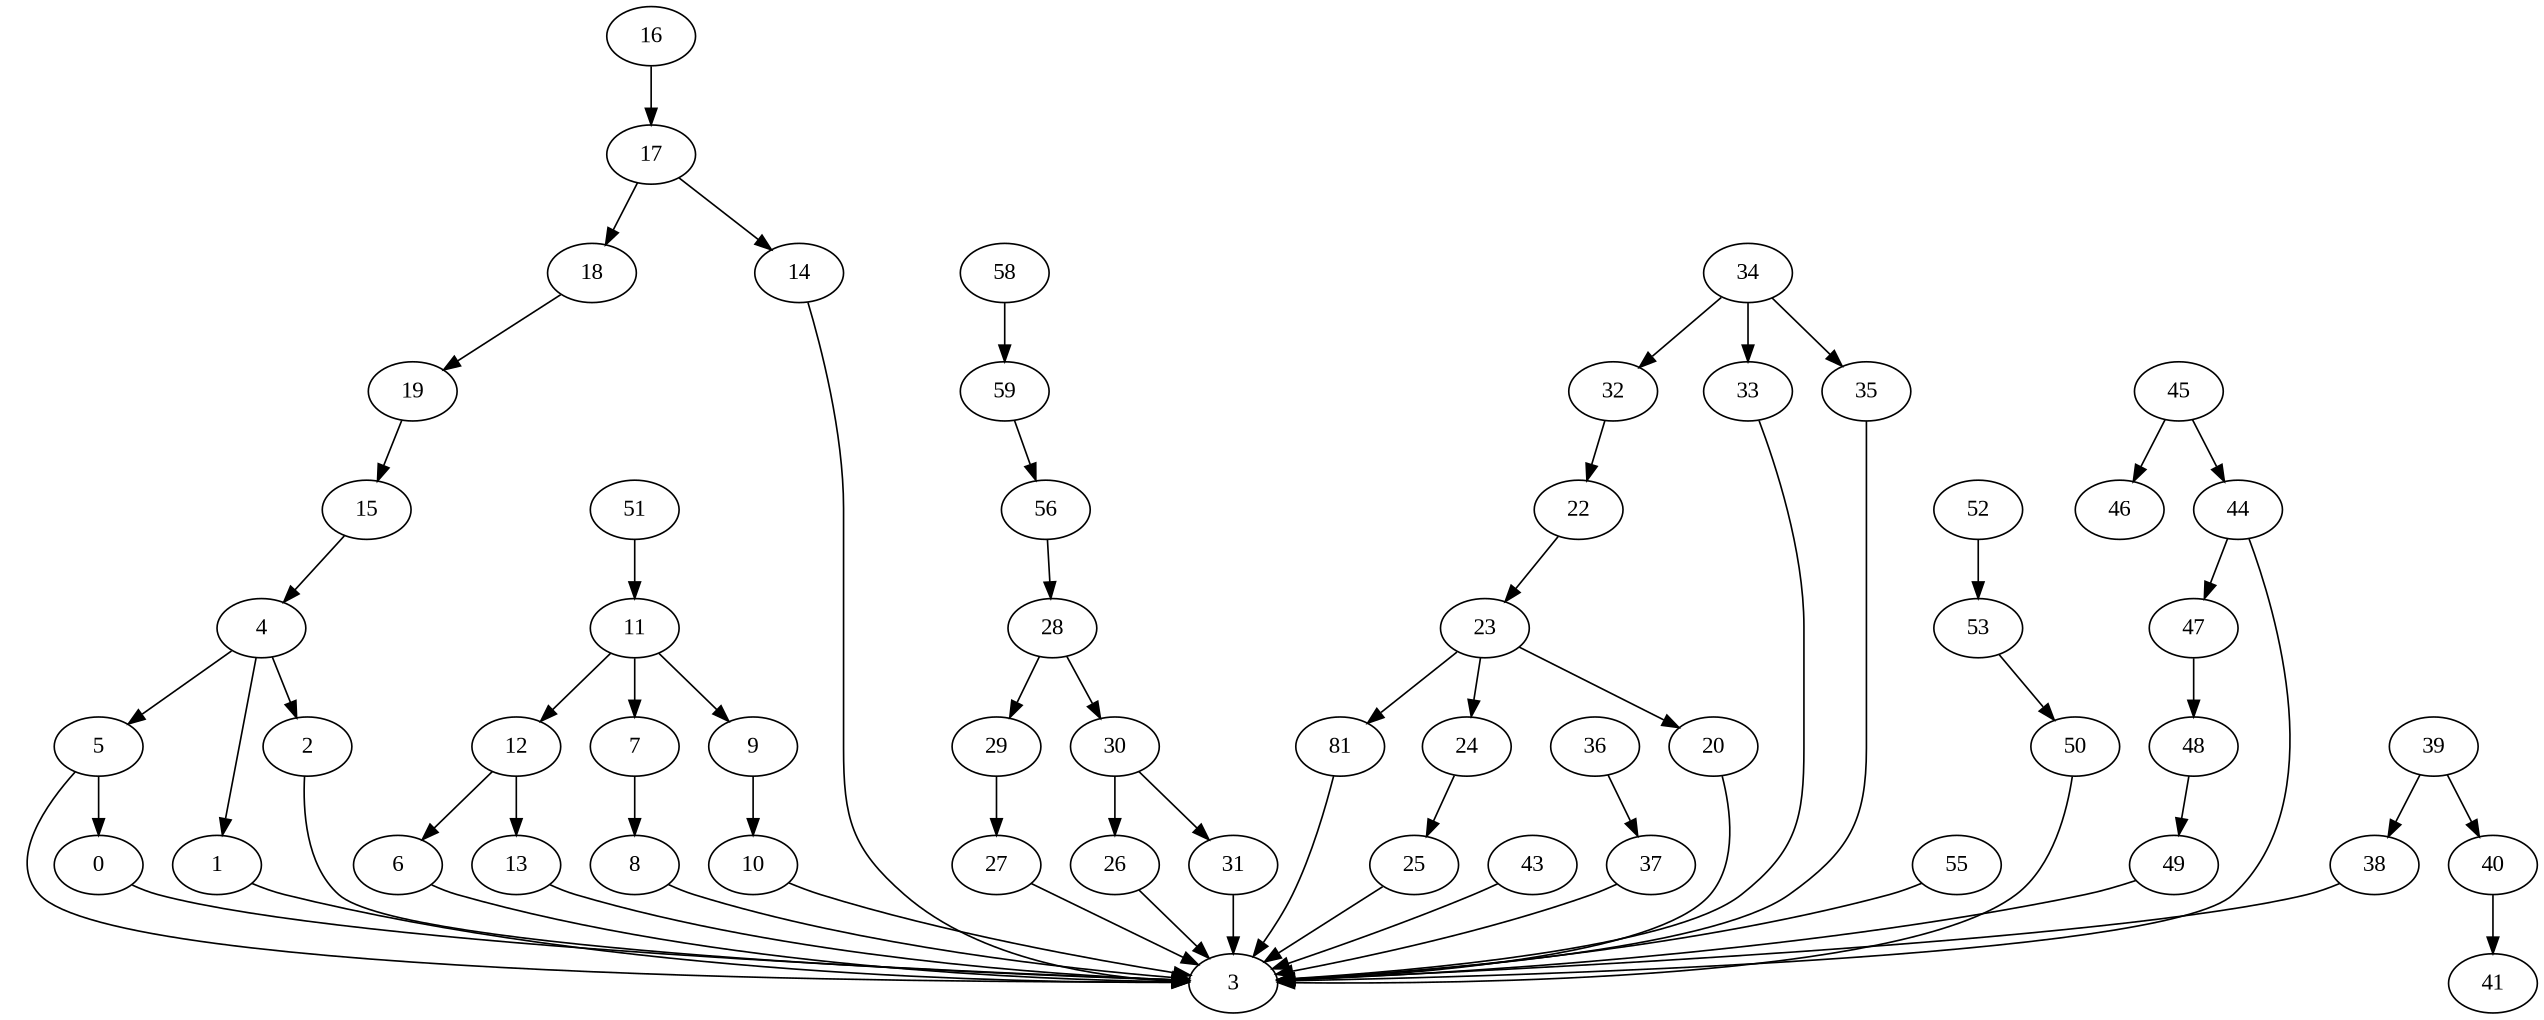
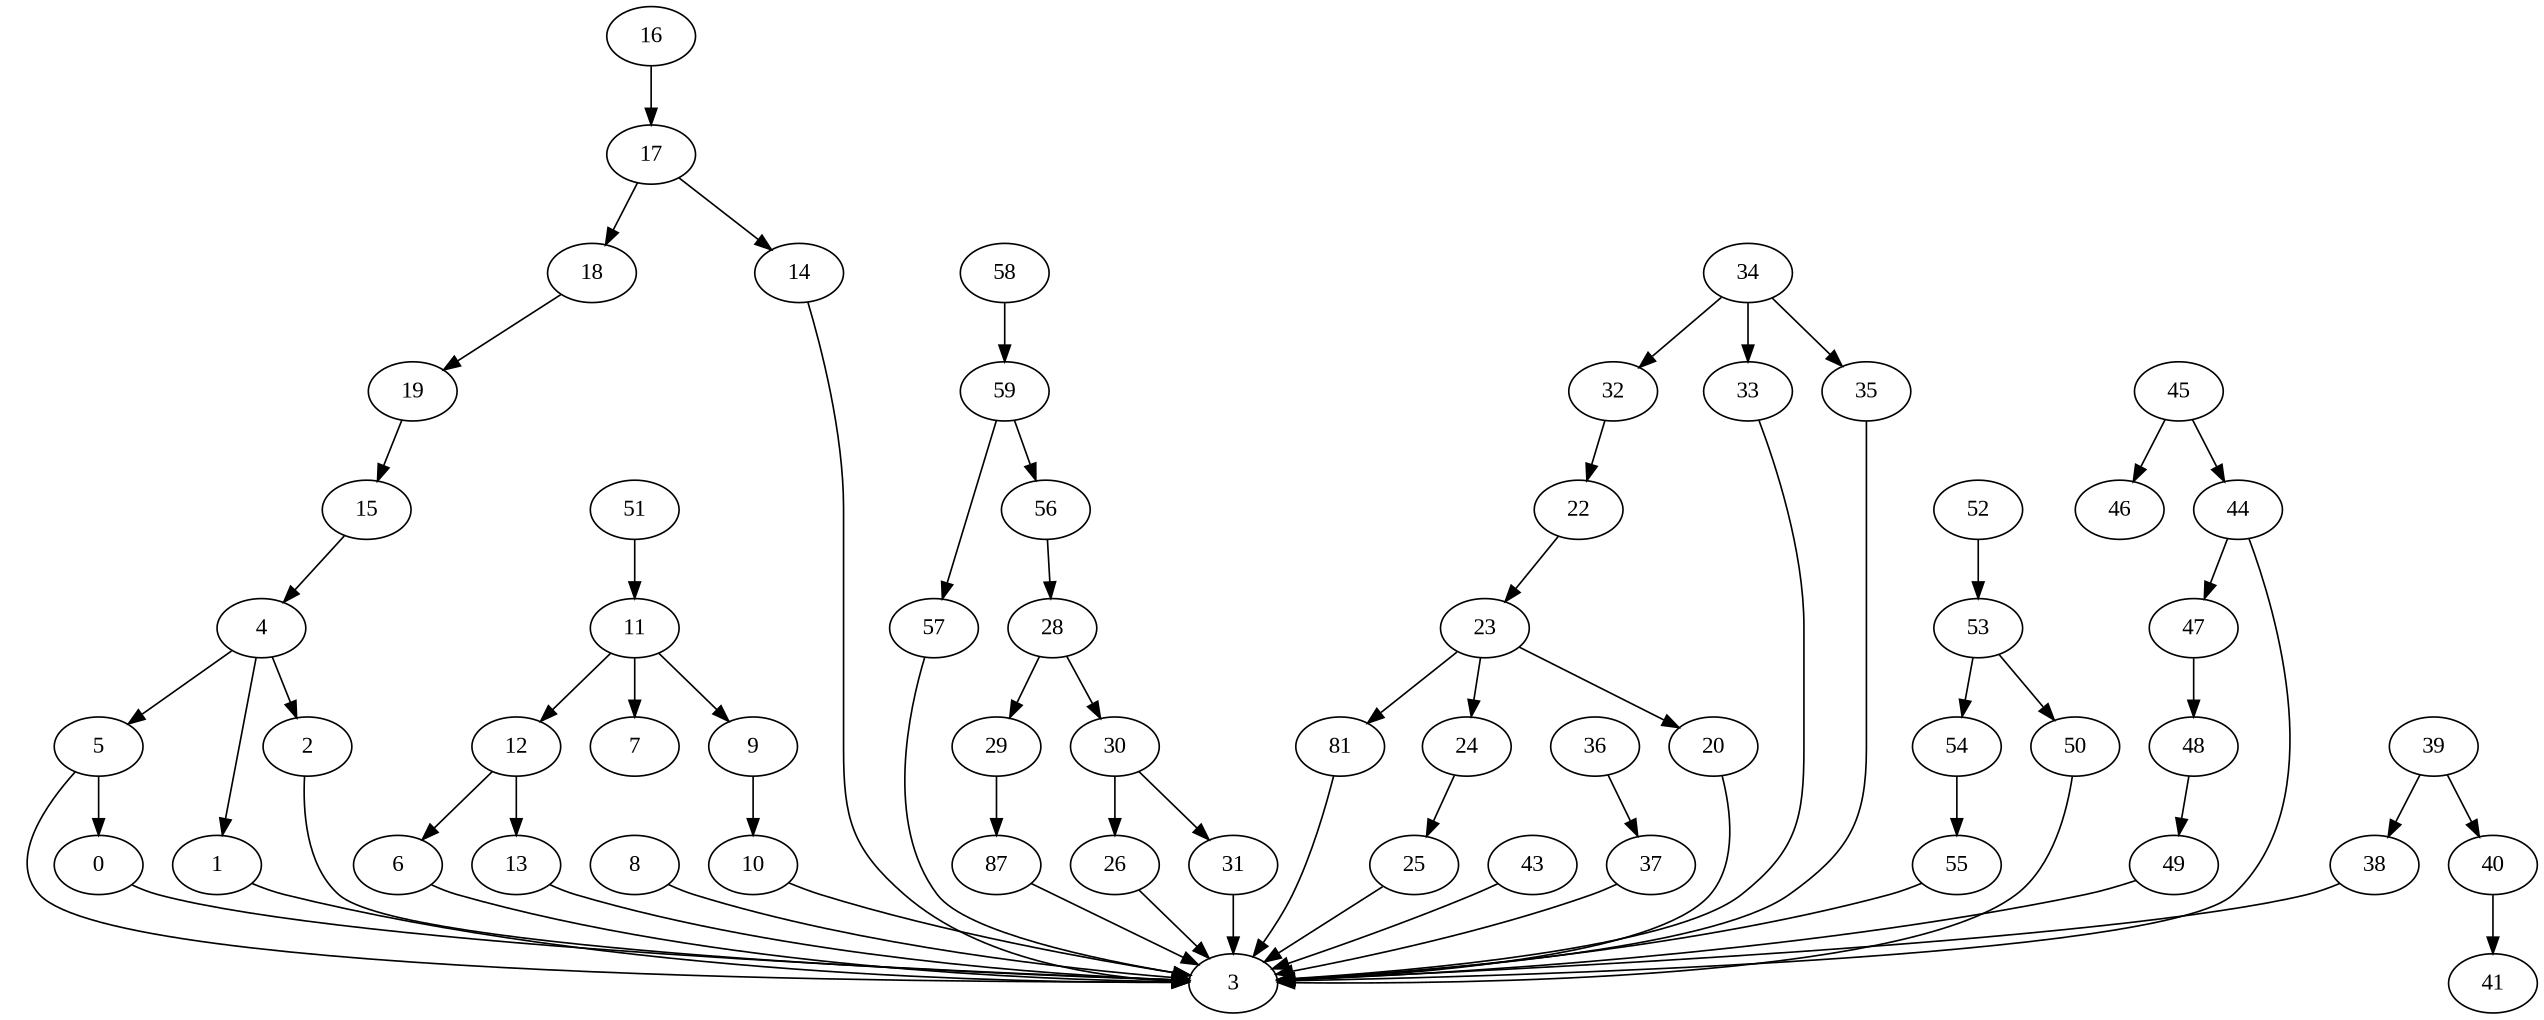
node "57": added
node "54": added
edge "7" -> "8": removed
node "27": label "27" -> "87"
